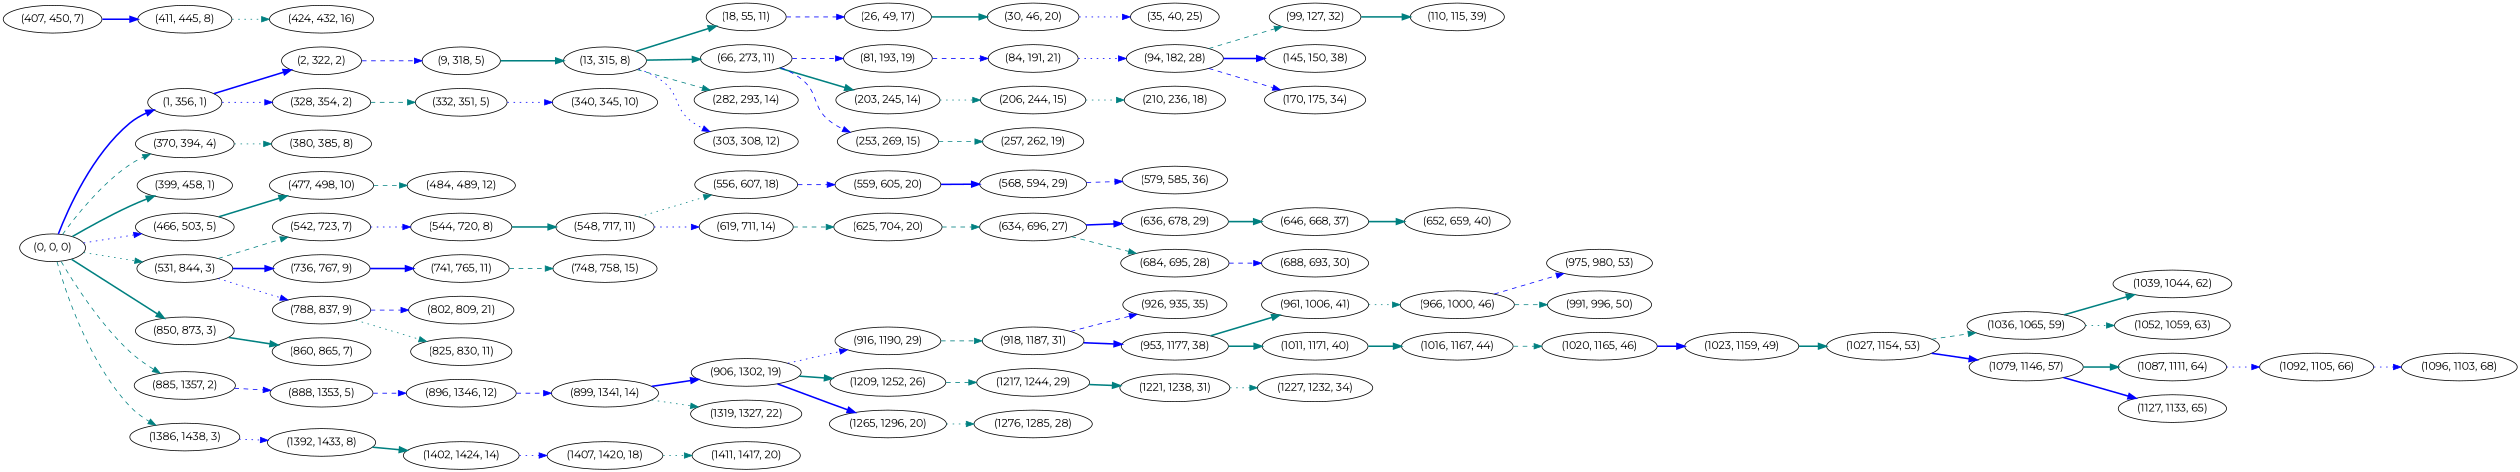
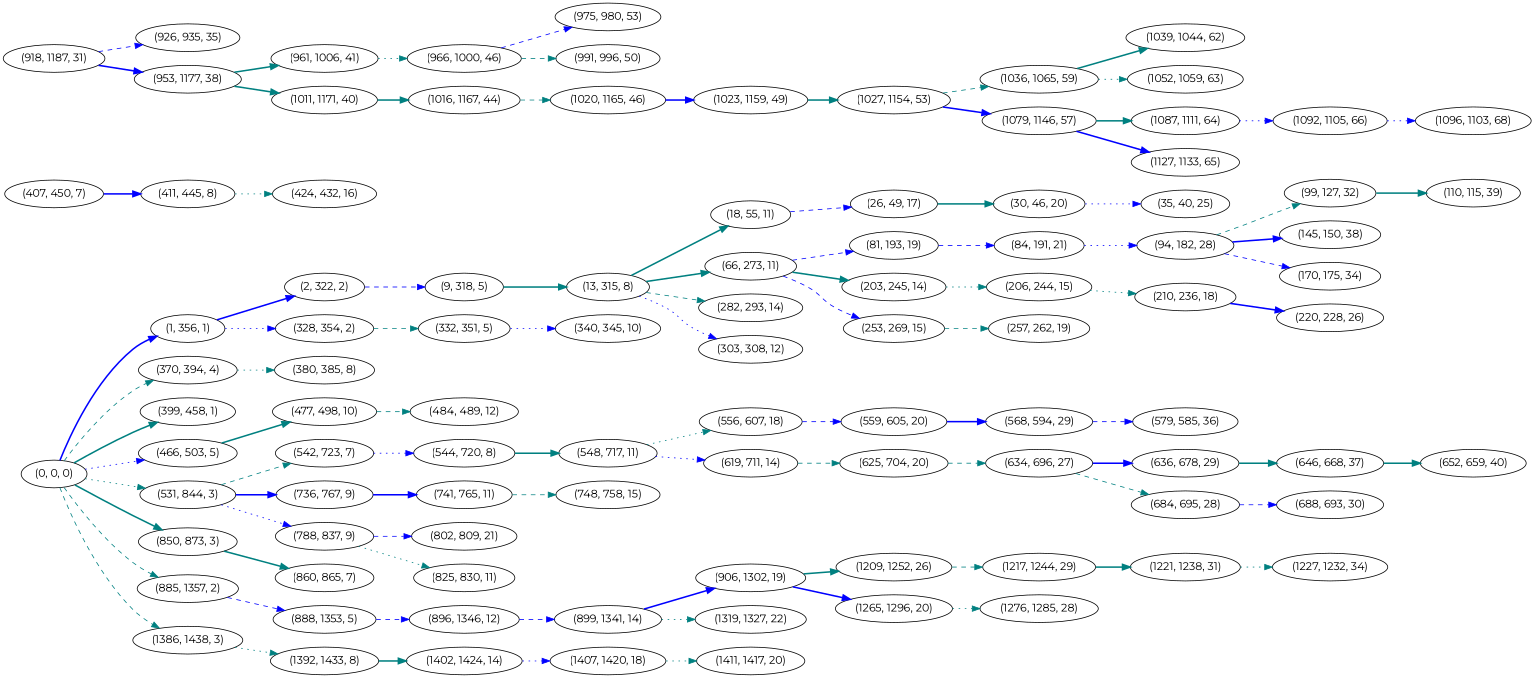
node "(220, 228, 26)": added
node "(916, 1190, 29)": removed
edge "(1386, 1438, 3)" -> "(1392, 1433, 8)": color blue -> teal
